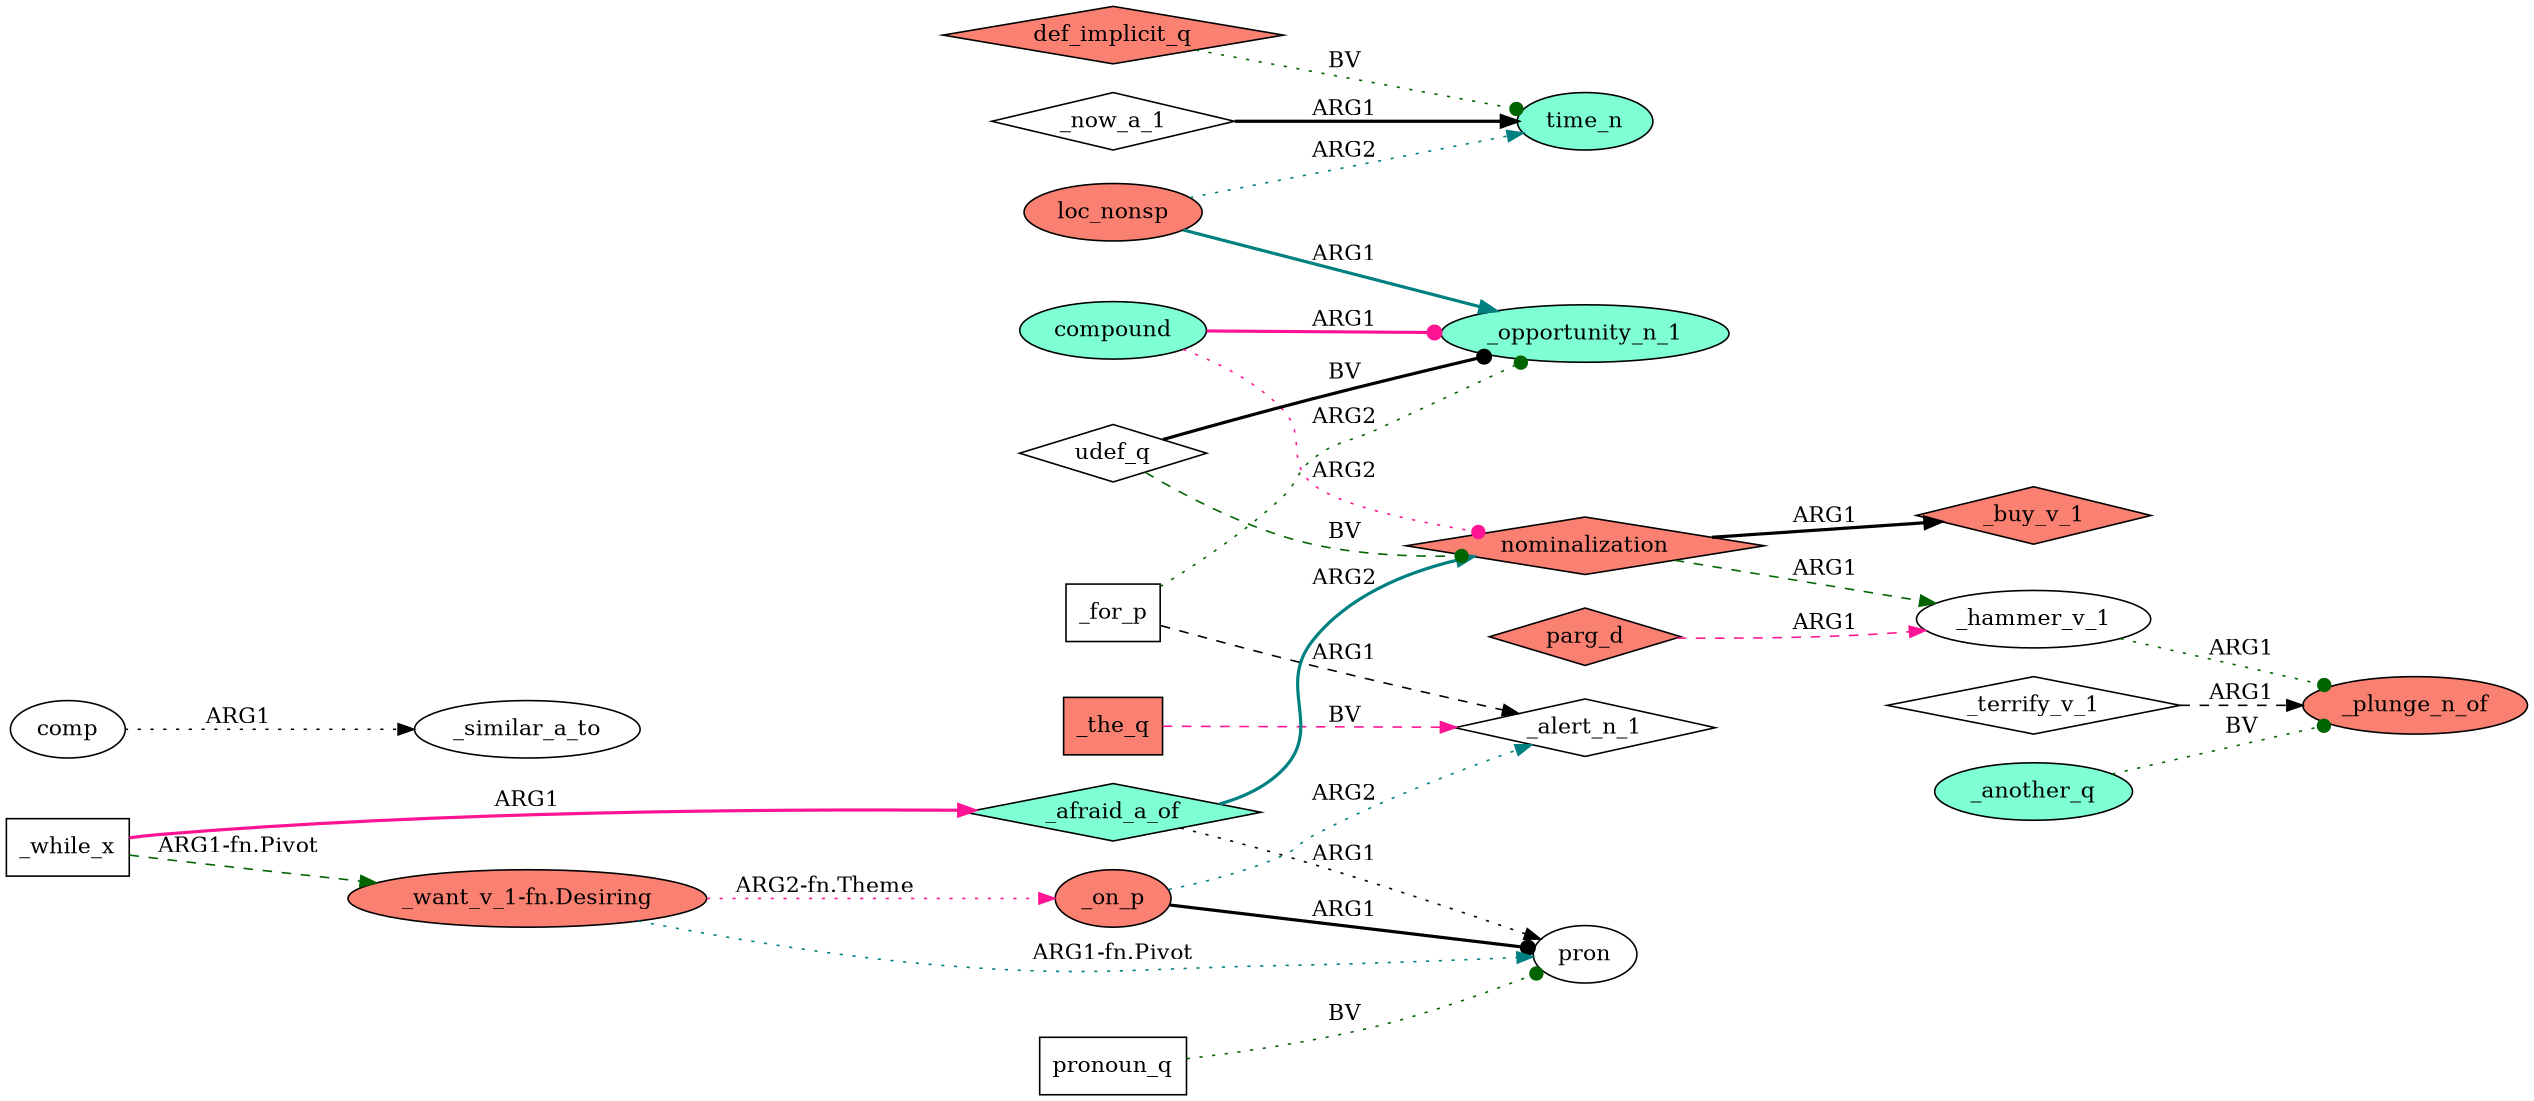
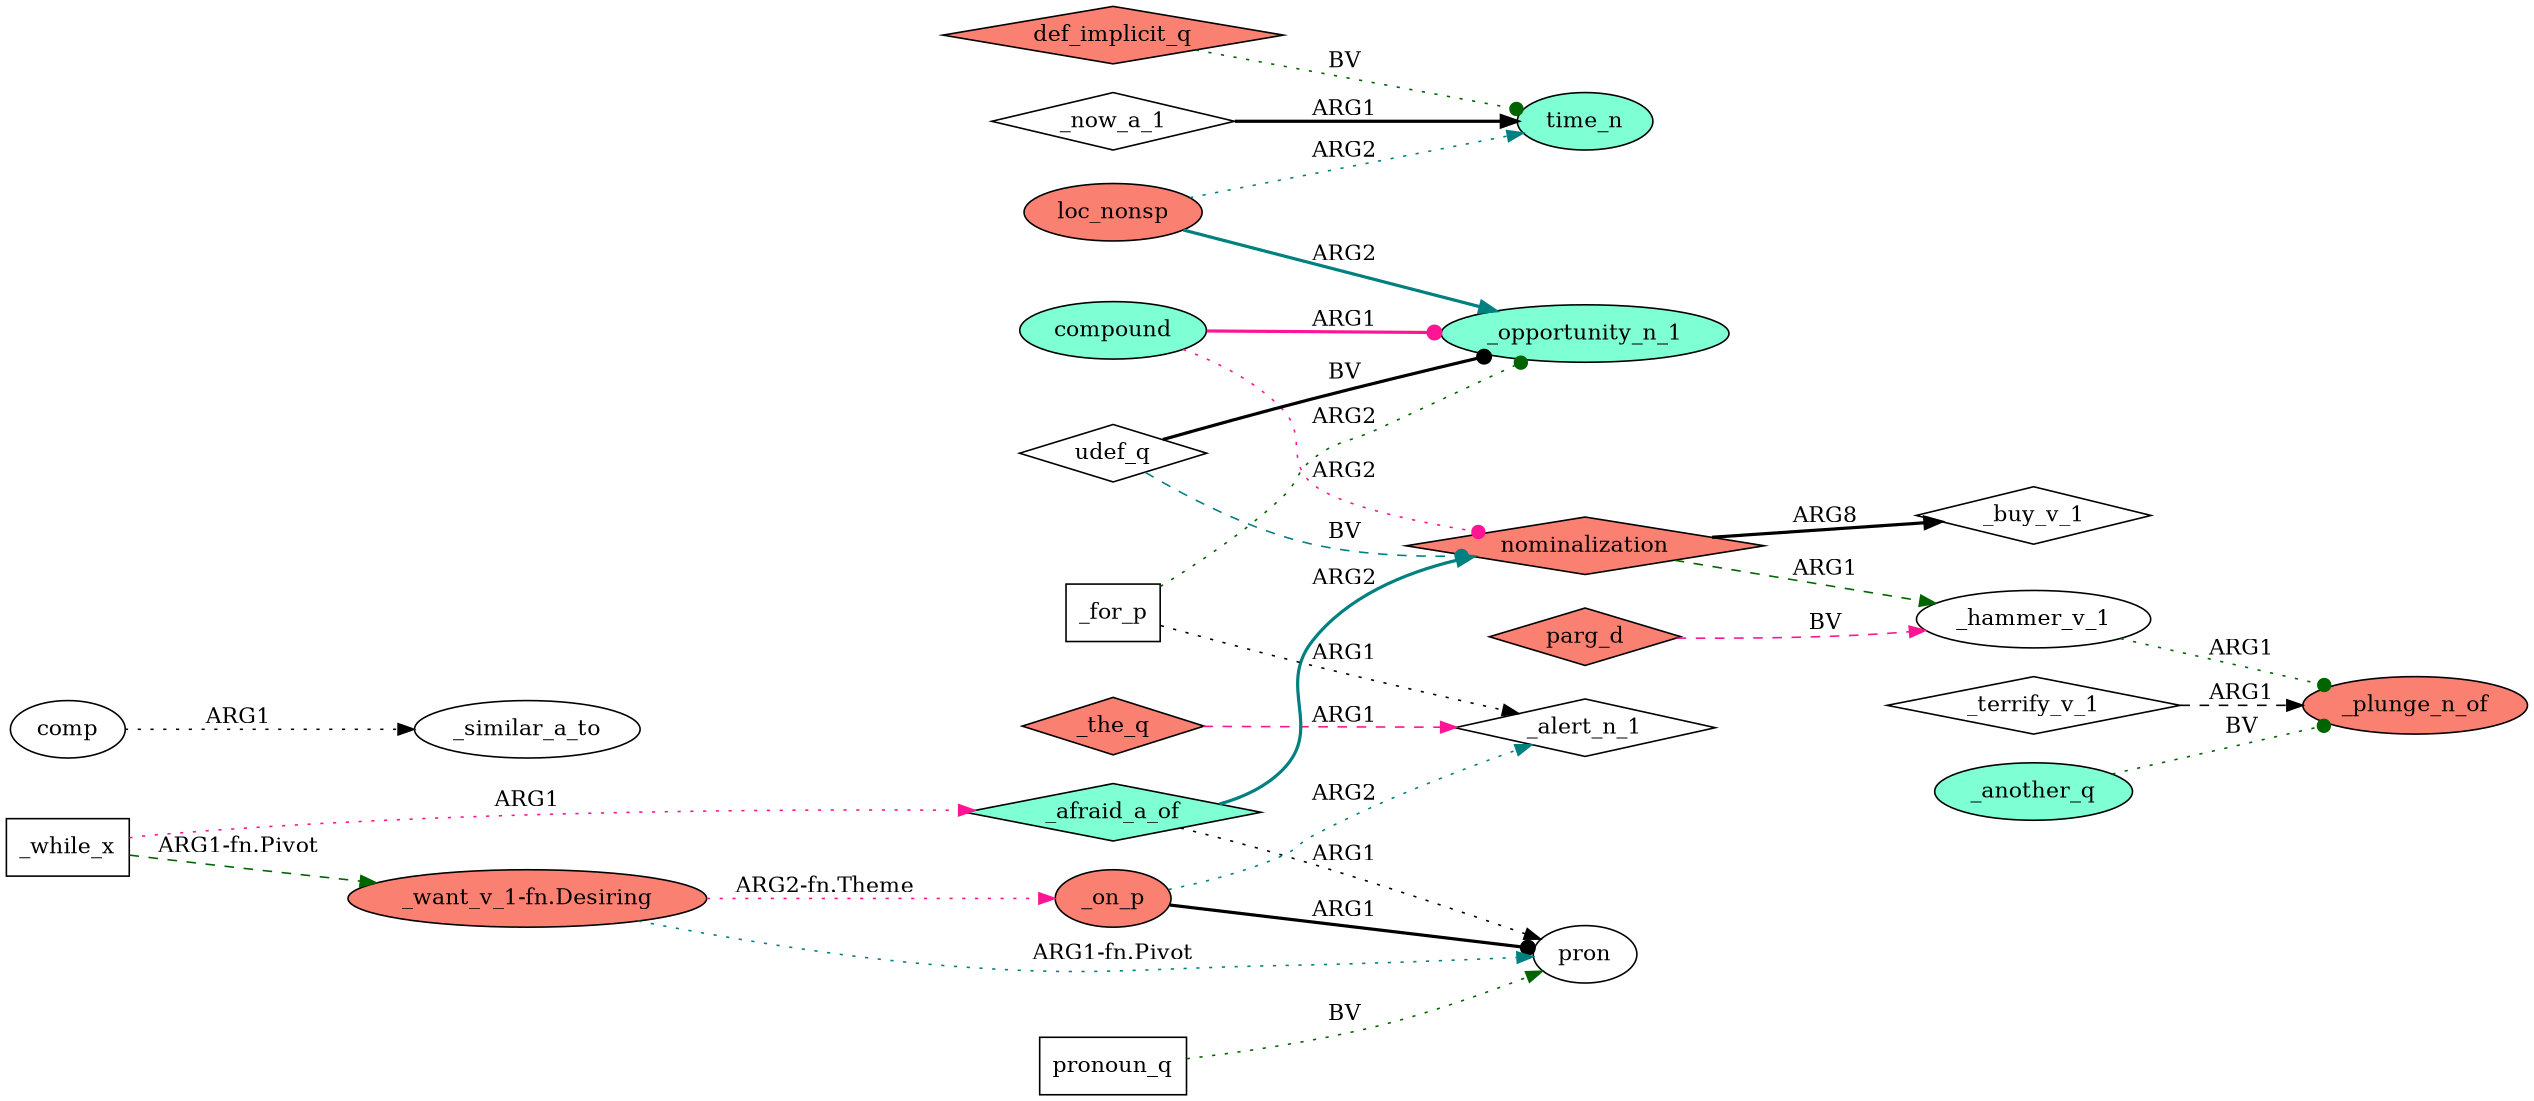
edge "loc_nonsp" -> "_opportunity_n_1": label "ARG1" -> "ARG2"
node "_buy_v_1": fillcolor salmon -> white
edge "nominalization" -> "_buy_v_1": label "ARG1" -> "ARG8"
edge "udef_q" -> "nominalization": color darkgreen -> teal
edge "parg_d" -> "_hammer_v_1": label "ARG1" -> "BV"
edge "_for_p" -> "_alert_n_1": style dashed -> dotted
edge "_the_q" -> "_alert_n_1": label "BV" -> "ARG1"
node "_the_q": shape box -> diamond
edge "_while_x" -> "_afraid_a_of": style bold -> dotted
edge "pronoun_q" -> "pron": arrowhead dot -> normal
